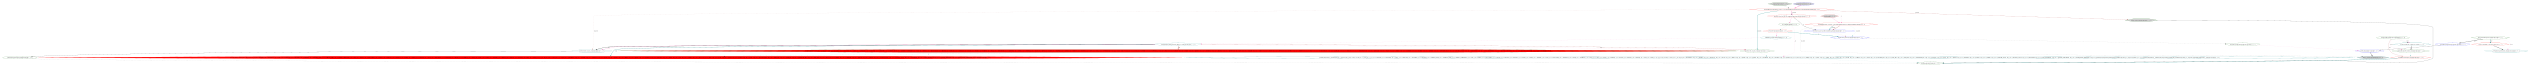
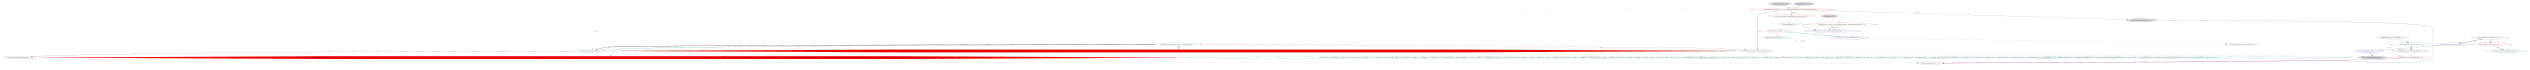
edge "_errHandler.recover(this,re)@@@53@@@['1', '1', '0']" -> "{exitRule()}@@@55@@@['1', '1', '0']": color teal -> deeppink
